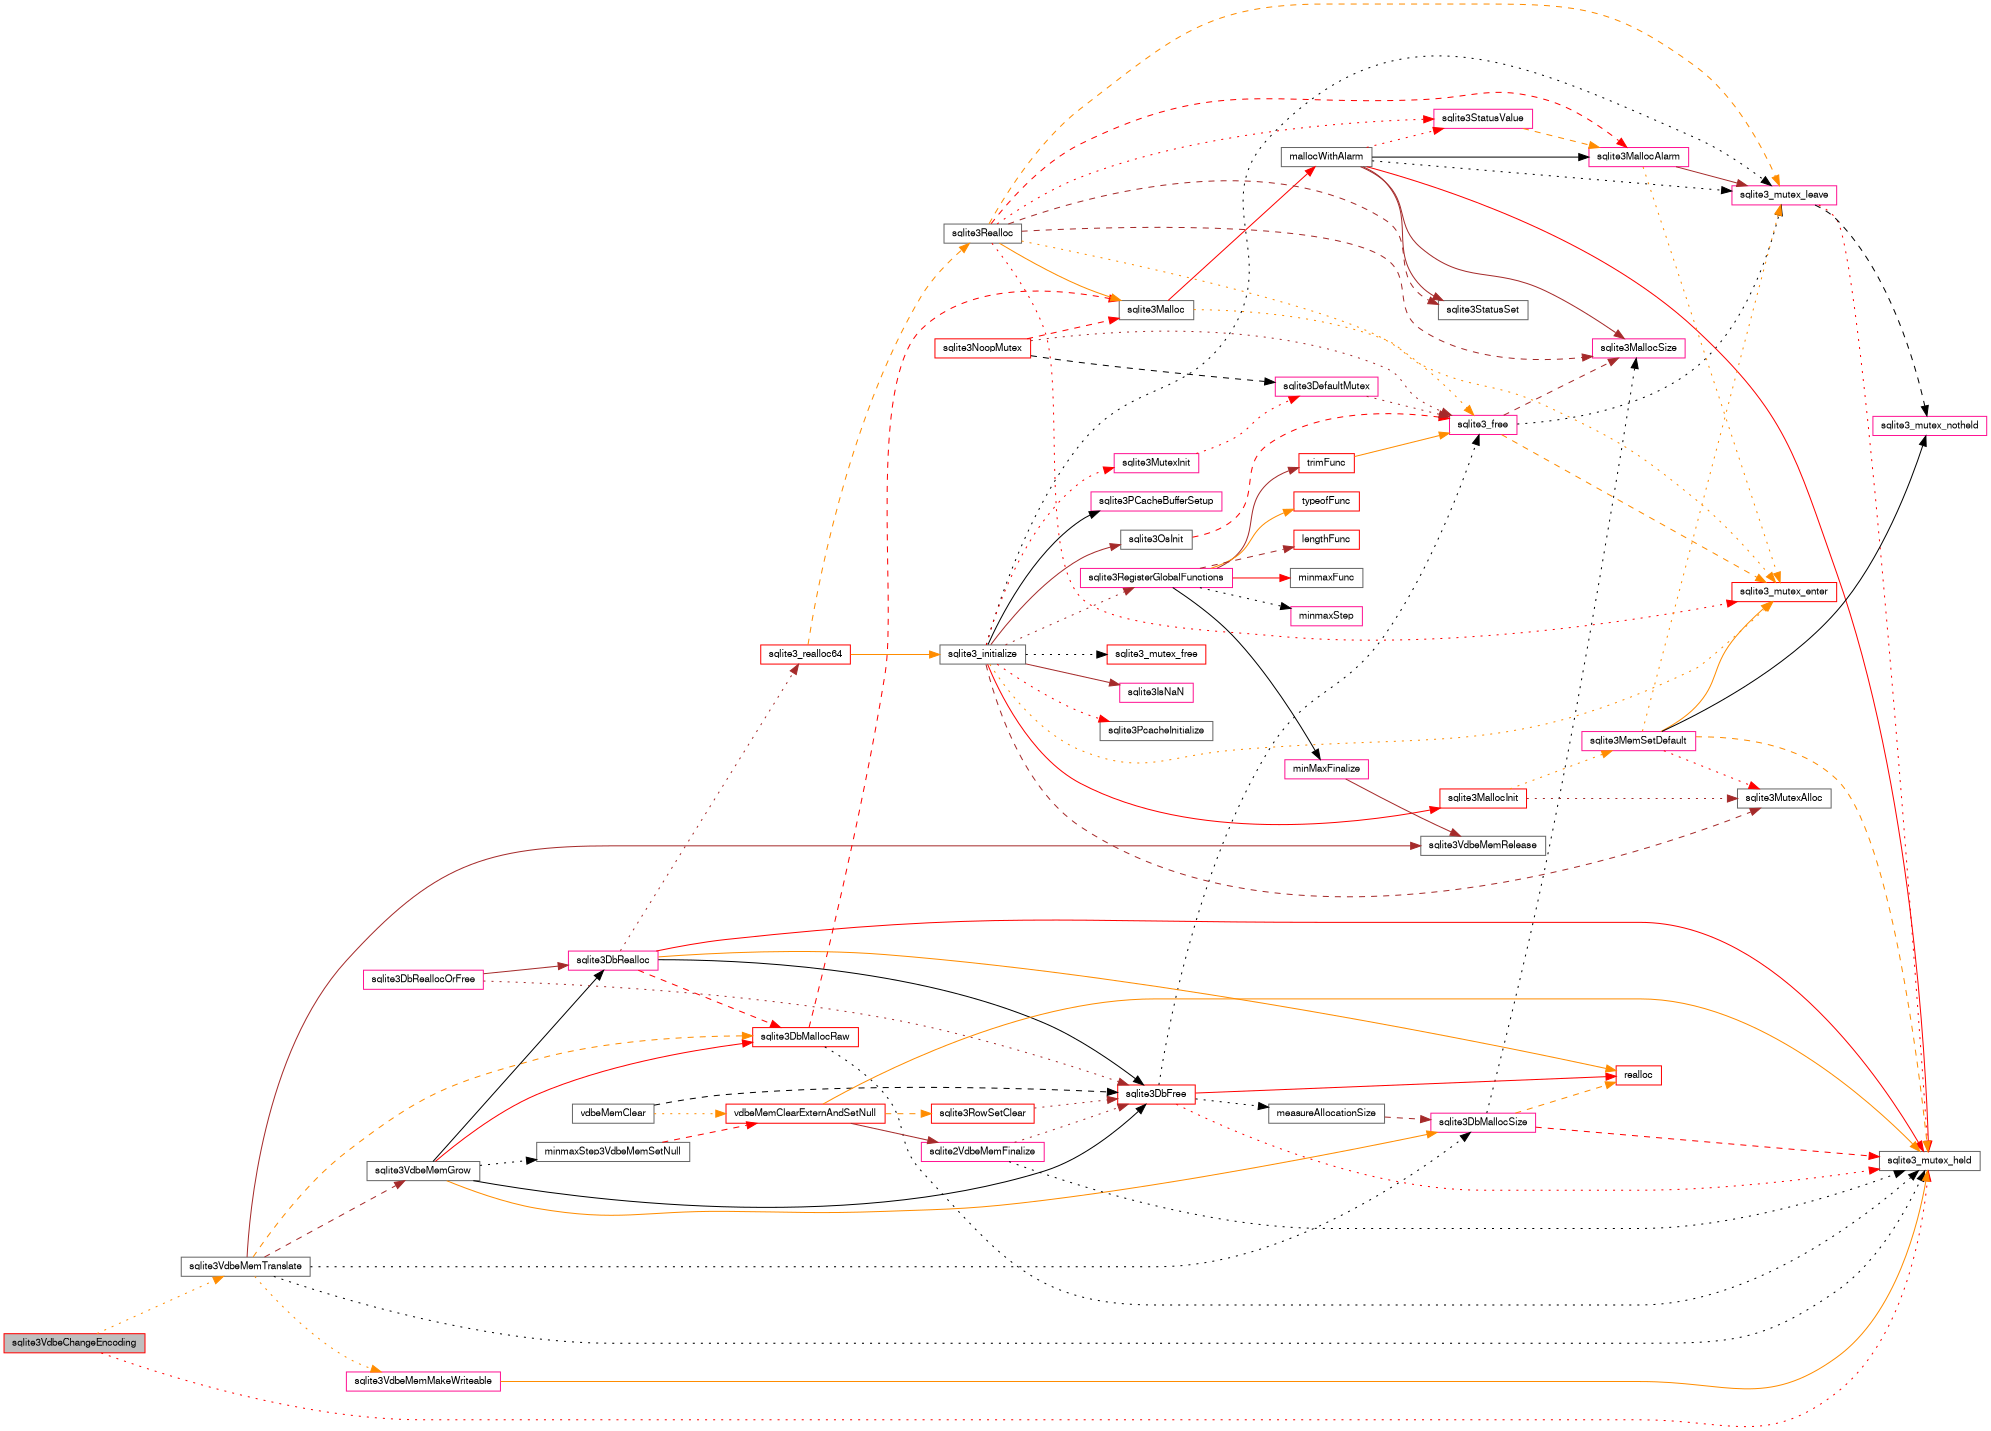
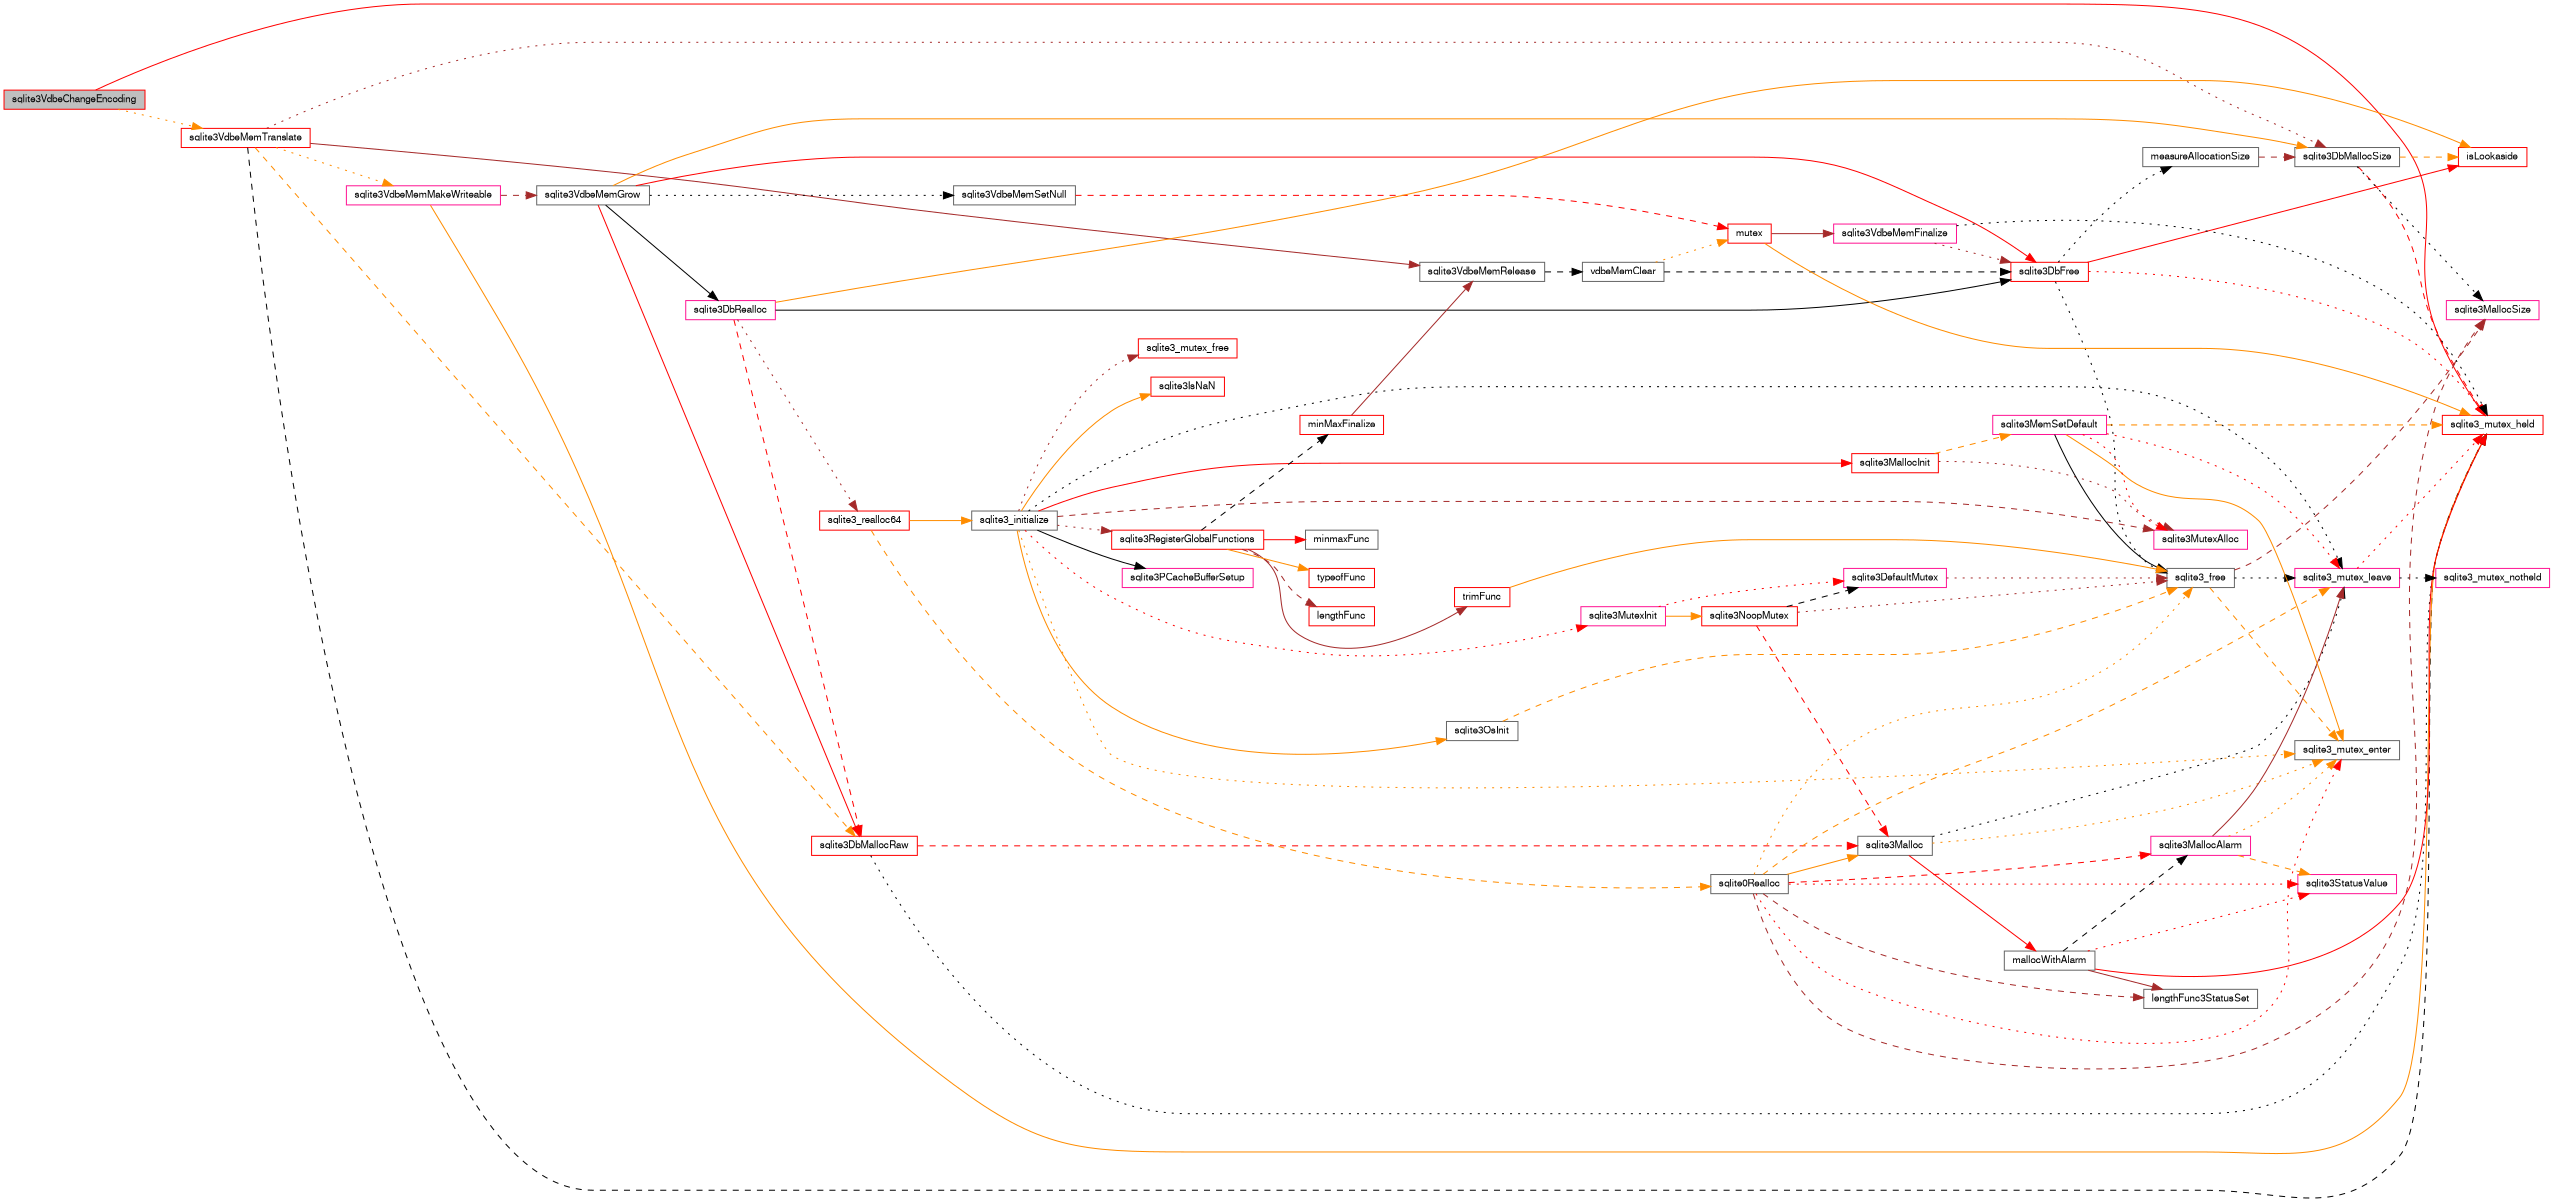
edge "sqlite3StatusValue" -> "sqlite3MallocAlarm": reversed
edge "mallocWithAlarm" -> "sqlite3MallocAlarm": style solid -> dashed
edge "mallocWithAlarm" -> "sqlite3_mutex_leave": now "sqlite3Malloc" -> "sqlite3_mutex_leave"
node "sqlite3Realloc": label "sqlite3Realloc" -> "sqlite0Realloc"
edge "mallocWithAlarm" -> "sqlite3MallocSize": removed
edge "sqlite3VdbeMemRelease" -> "vdbeMemClear": added
edge "sqlite3_mutex_leave" -> "sqlite3_mutex_notheld": style dashed -> dotted
node "sqlite3StatusSet": label "sqlite3StatusSet" -> "lengthFunc3StatusSet"
node "sqlite3_free": color deeppink -> gray40
edge "sqlite3OsInit" -> "sqlite3_free": color red -> darkorange
edge "sqlite3MemSetDefault" -> "sqlite3_mutex_leave": color darkorange -> red
node "sqlite3RegisterGlobalFunctions": color deeppink -> red
edge "sqlite3_initialize" -> "sqlite3OsInit": color brown -> darkorange
node "sqlite3_mutex_enter": color red -> gray40
node "minmaxStep": removed
edge "sqlite3MutexInit" -> "sqlite3NoopMutex": added
edge "sqlite3MemSetDefault" -> "sqlite3_mutex_notheld": now "sqlite3MemSetDefault" -> "sqlite3_free"
edge "sqlite3_initialize" -> "sqlite3_mutex_free": color black -> brown
edge "sqlite3RegisterGlobalFunctions" -> "minMaxFinalize": style solid -> dashed
edge "sqlite3_initialize" -> "sqlite3IsNaN": color brown -> darkorange
node "sqlite3IsNaN": color deeppink -> red
node "sqlite3PcacheInitialize": removed
node "minMaxFinalize": color deeppink -> red
edge "sqlite3MallocInit" -> "sqlite3MemSetDefault": style dotted -> dashed
node "sqlite3MutexAlloc": color gray40 -> deeppink
edge "sqlite3DbRealloc" -> "sqlite3_mutex_held": removed
node "sqlite3DbReallocOrFree": removed
node "realloc": label "realloc" -> "isLookaside"
node "vdbeMemClearExternAndSetNull": label "vdbeMemClearExternAndSetNull" -> "mutex"
node "sqlite3RowSetClear": removed
node "sqlite3DbMallocSize": color deeppink -> gray40
node "minmaxStep3VdbeMemSetNull": label "minmaxStep3VdbeMemSetNull" -> "sqlite3VdbeMemSetNull"
node "sqlite2VdbeMemFinalize": label "sqlite2VdbeMemFinalize" -> "sqlite3VdbeMemFinalize"
node "sqlite3_mutex_held": color gray40 -> red
edge "sqlite3VdbeMemGrow" -> "sqlite3DbFree": color black -> red
edge "sqlite3VdbeMemTranslate" -> "sqlite3VdbeMemGrow": now "sqlite3VdbeMemMakeWriteable" -> "sqlite3VdbeMemGrow"
node "sqlite3VdbeMemTranslate": color gray40 -> red
edge "sqlite3VdbeMemTranslate" -> "sqlite3DbMallocSize": color black -> brown
edge "sqlite3VdbeMemTranslate" -> "sqlite3_mutex_held": style dotted -> dashed
edge "sqlite3VdbeChangeEncoding" -> "sqlite3_mutex_held": style dotted -> solid
